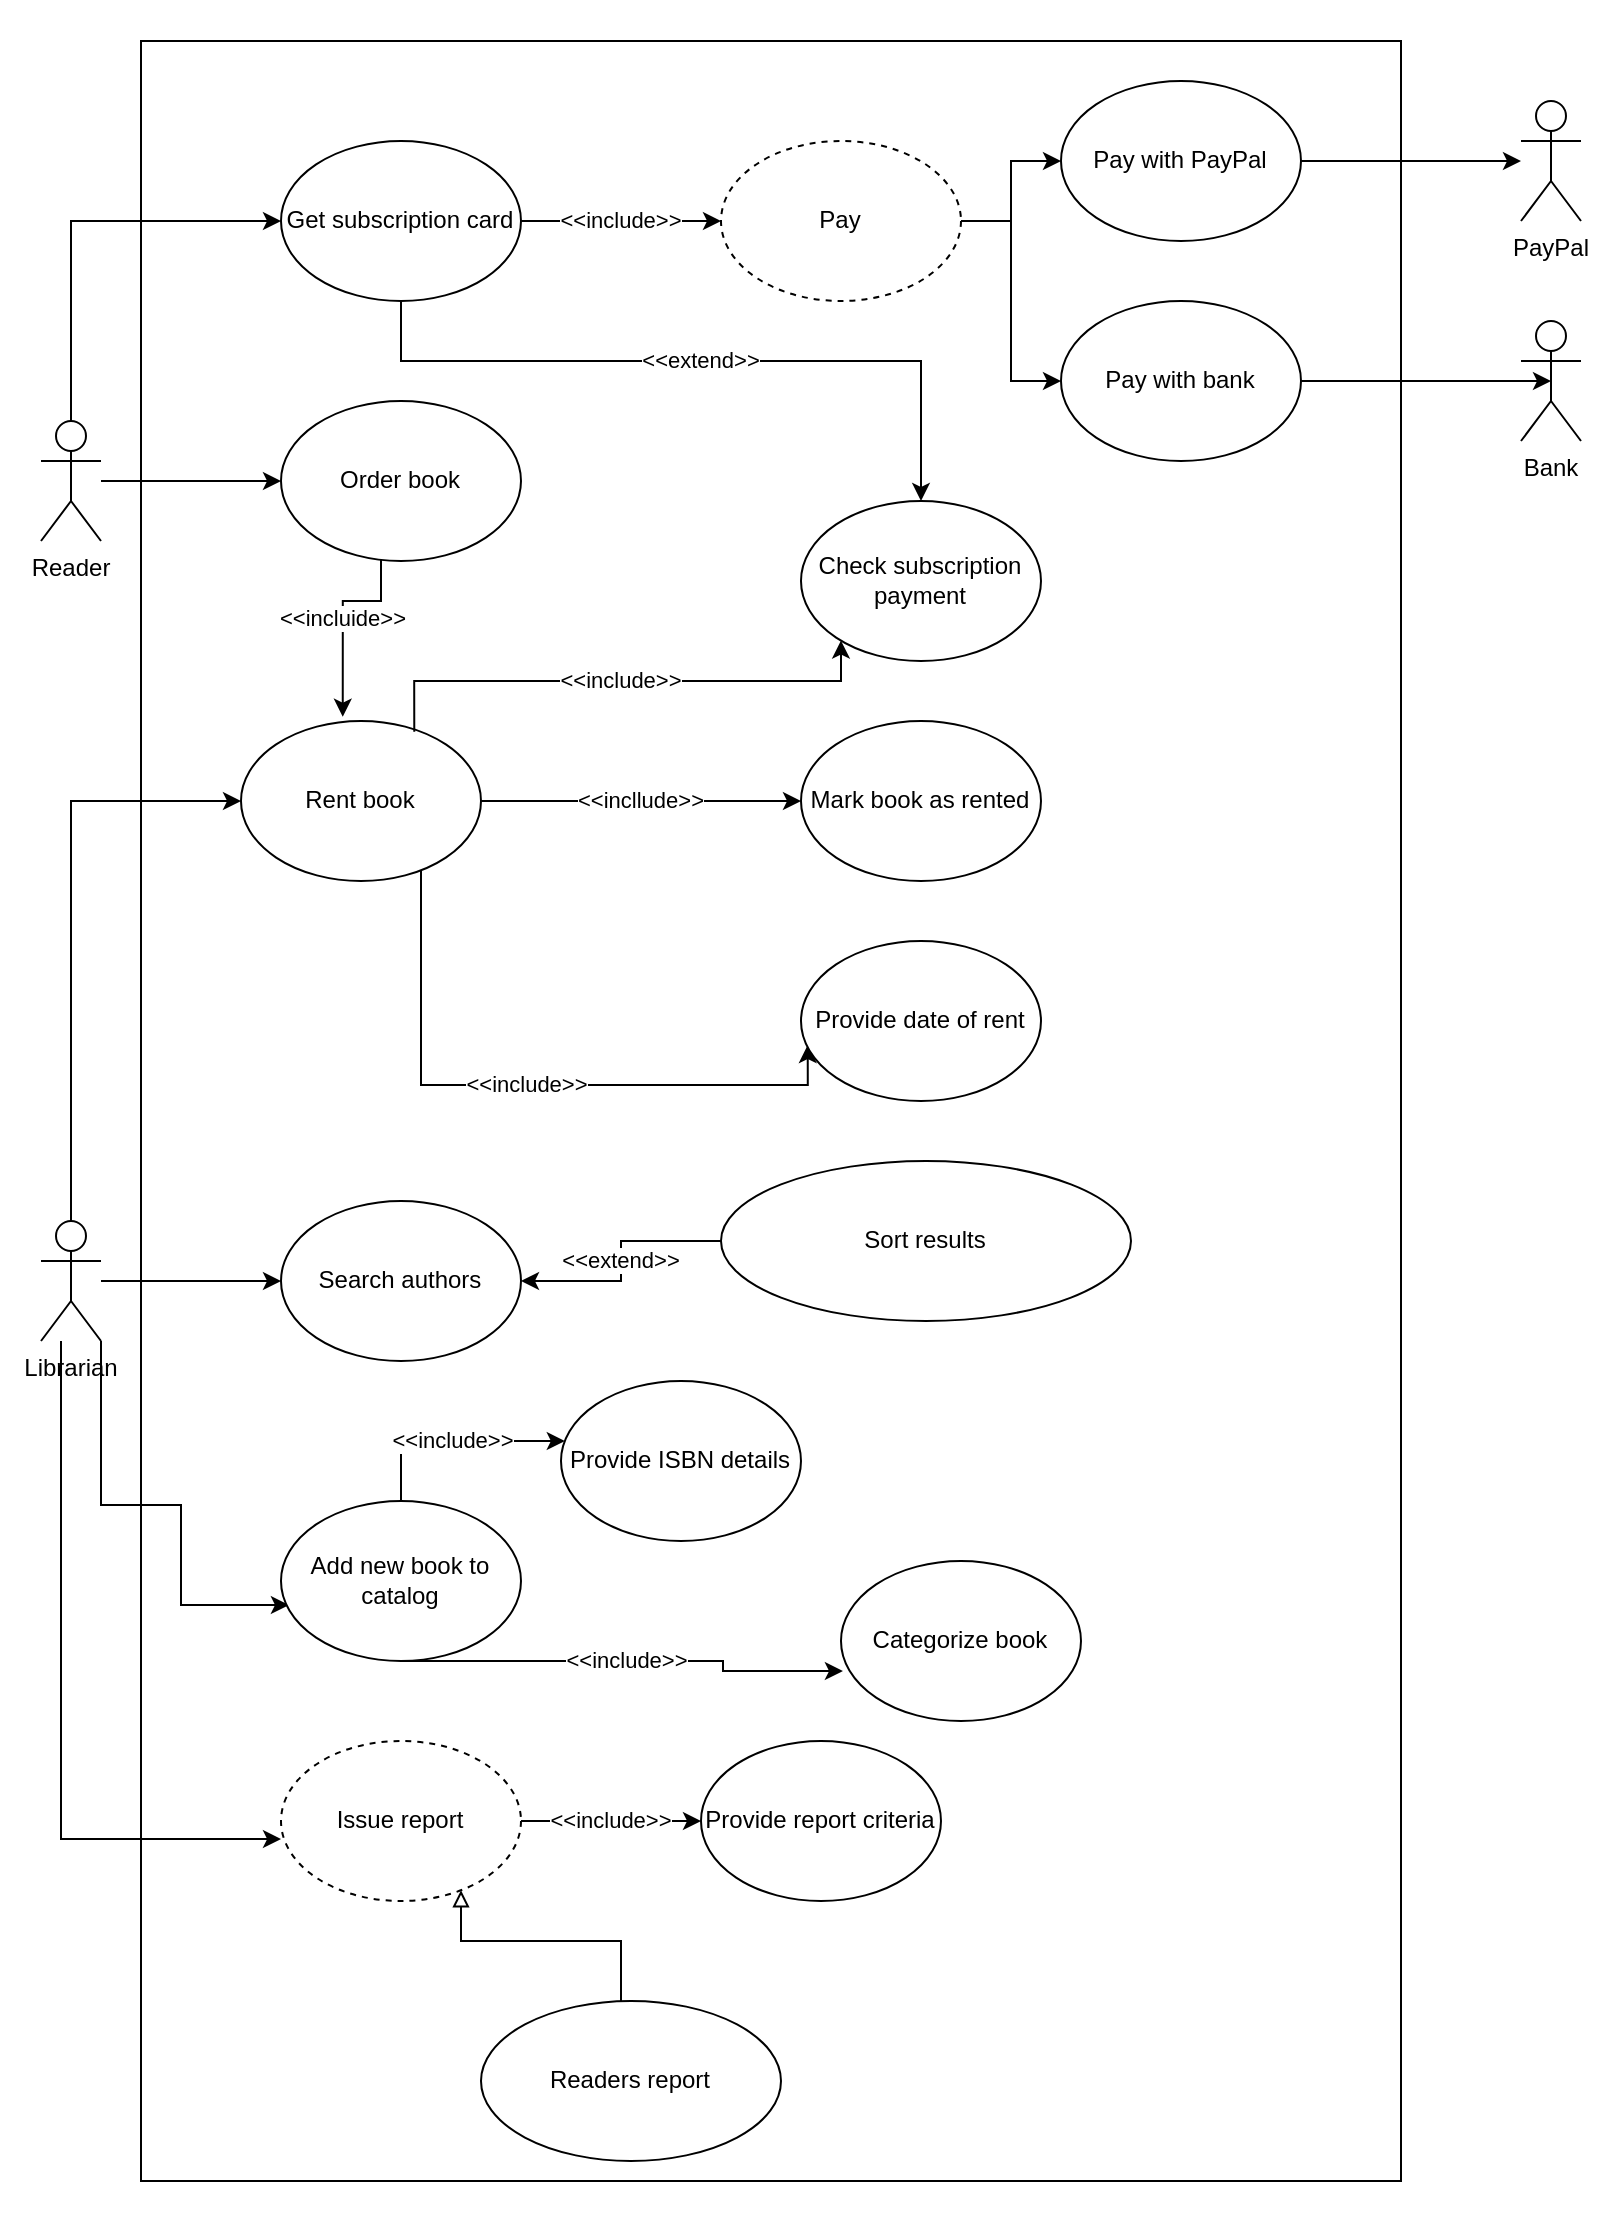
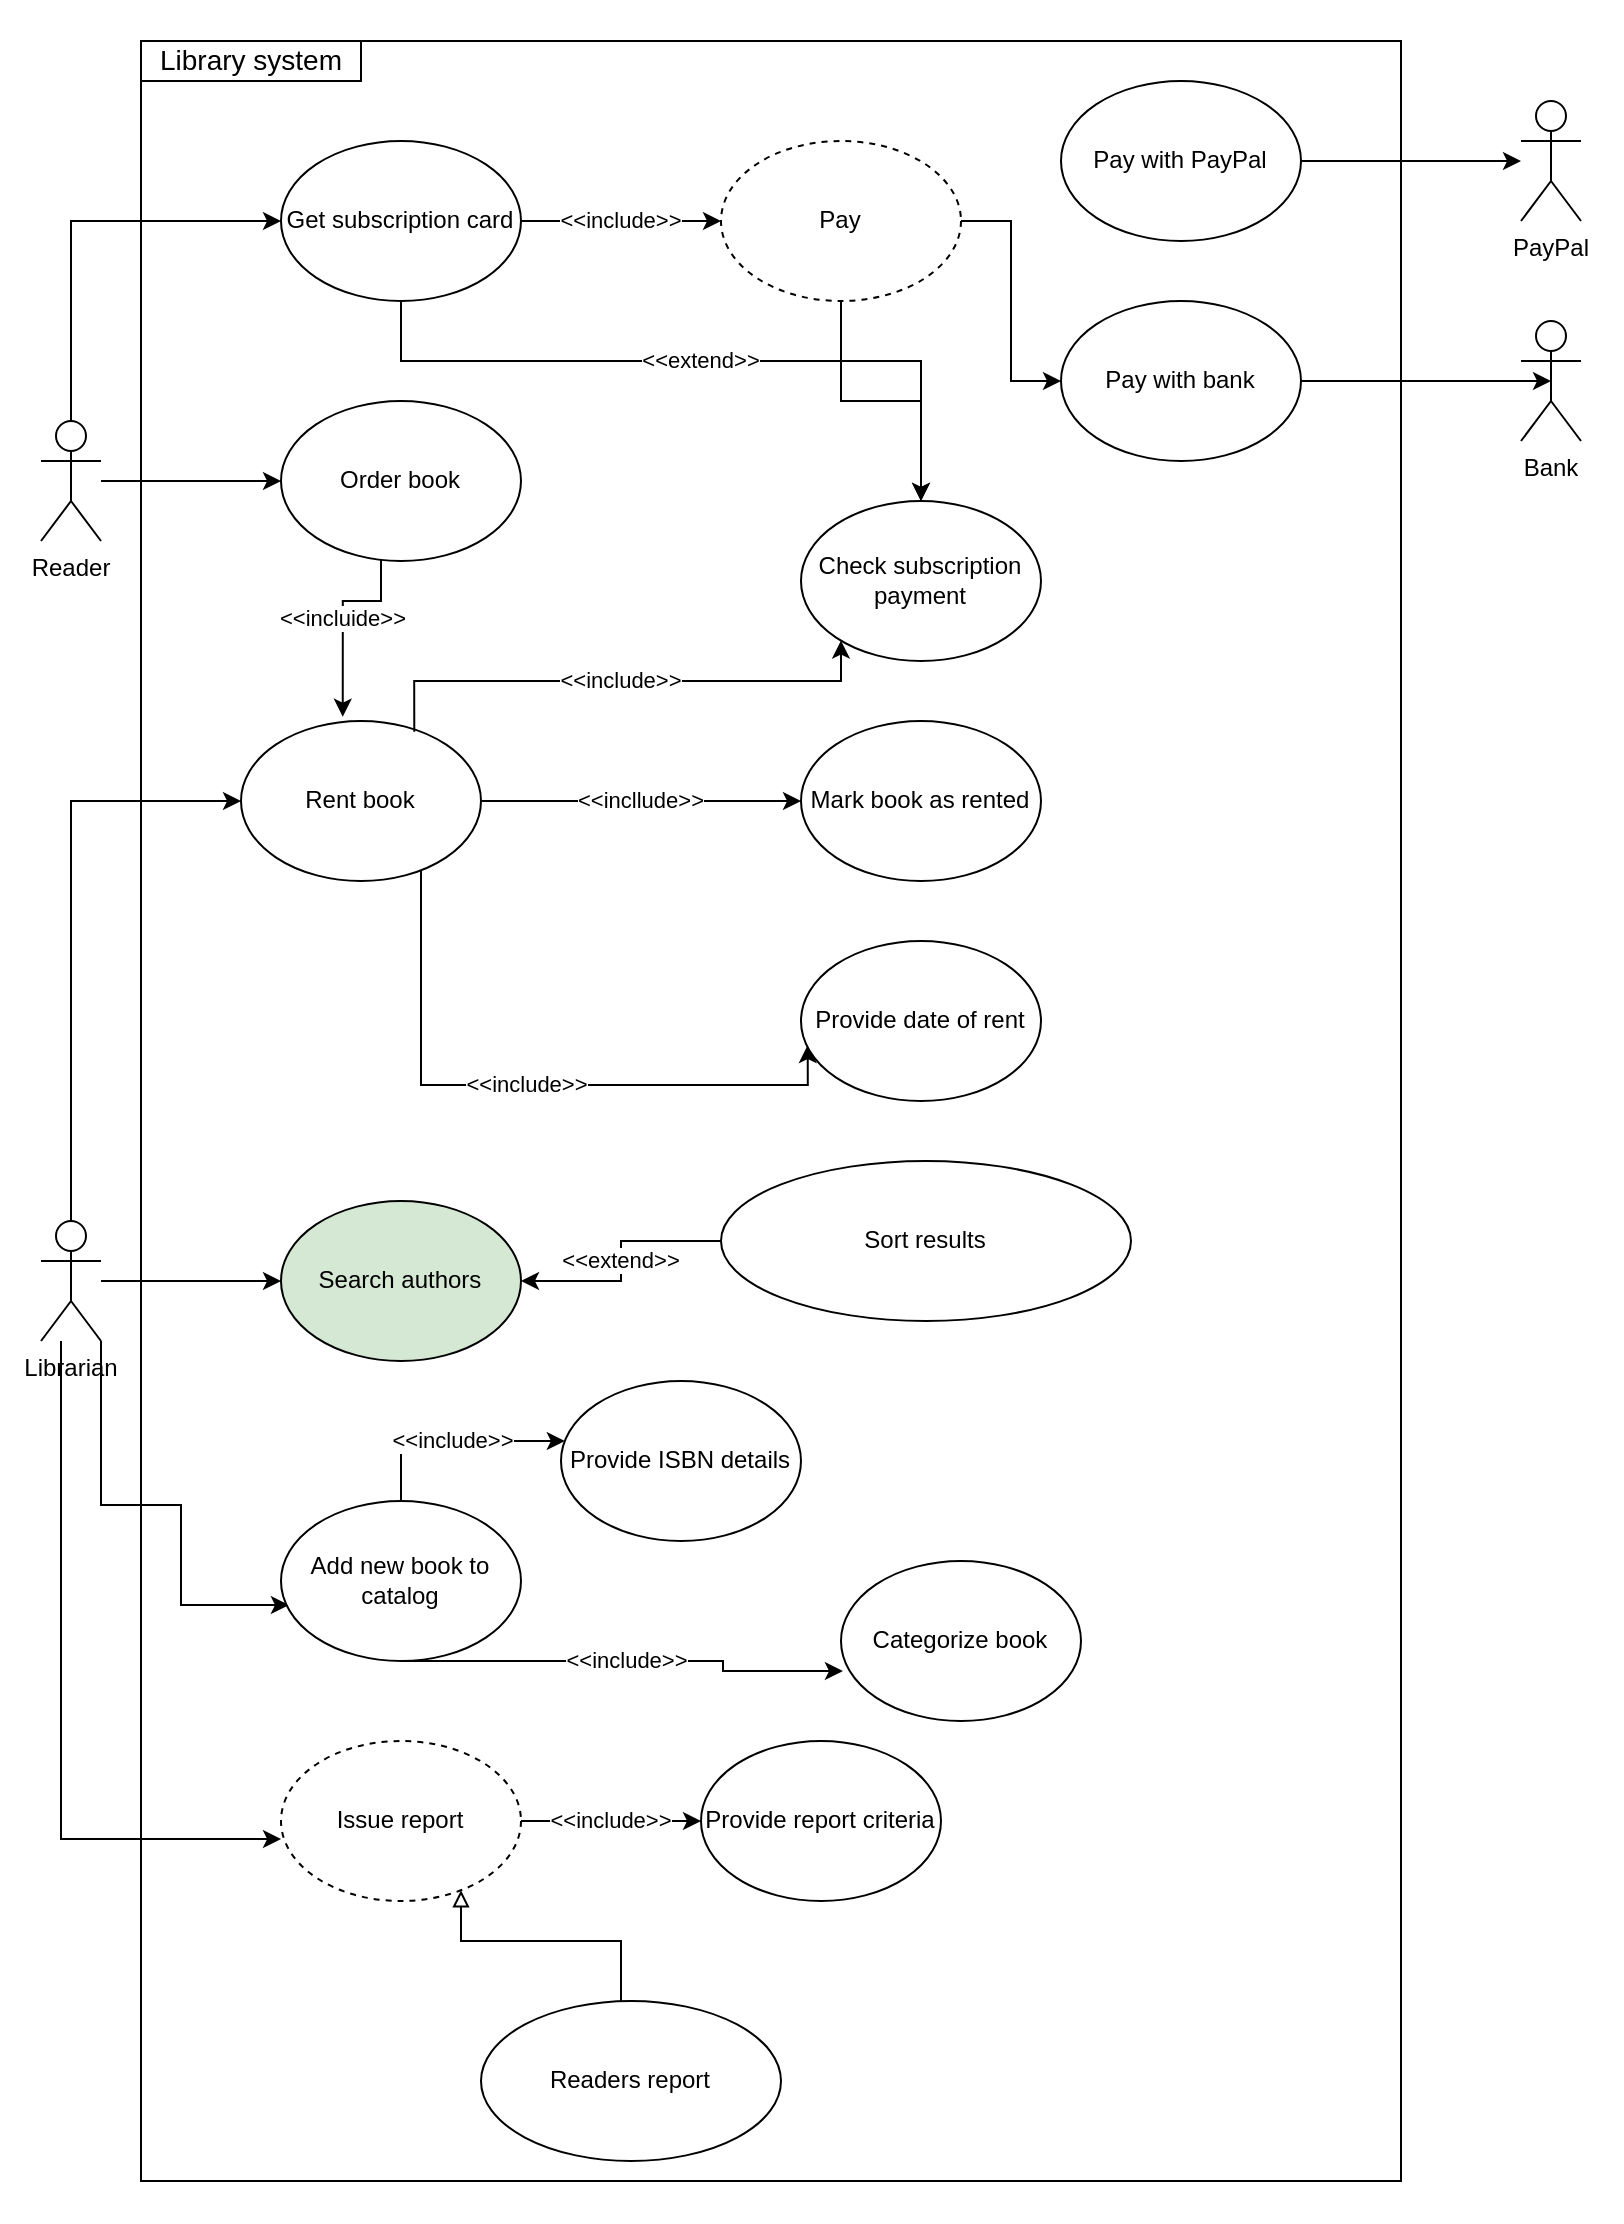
node "Library system": added
edge "Pay" -> "Pay with PayPal": now "Pay" -> "Check subscription payment"
node "Search authors": fillcolor #ffffff -> #d5e8d4
